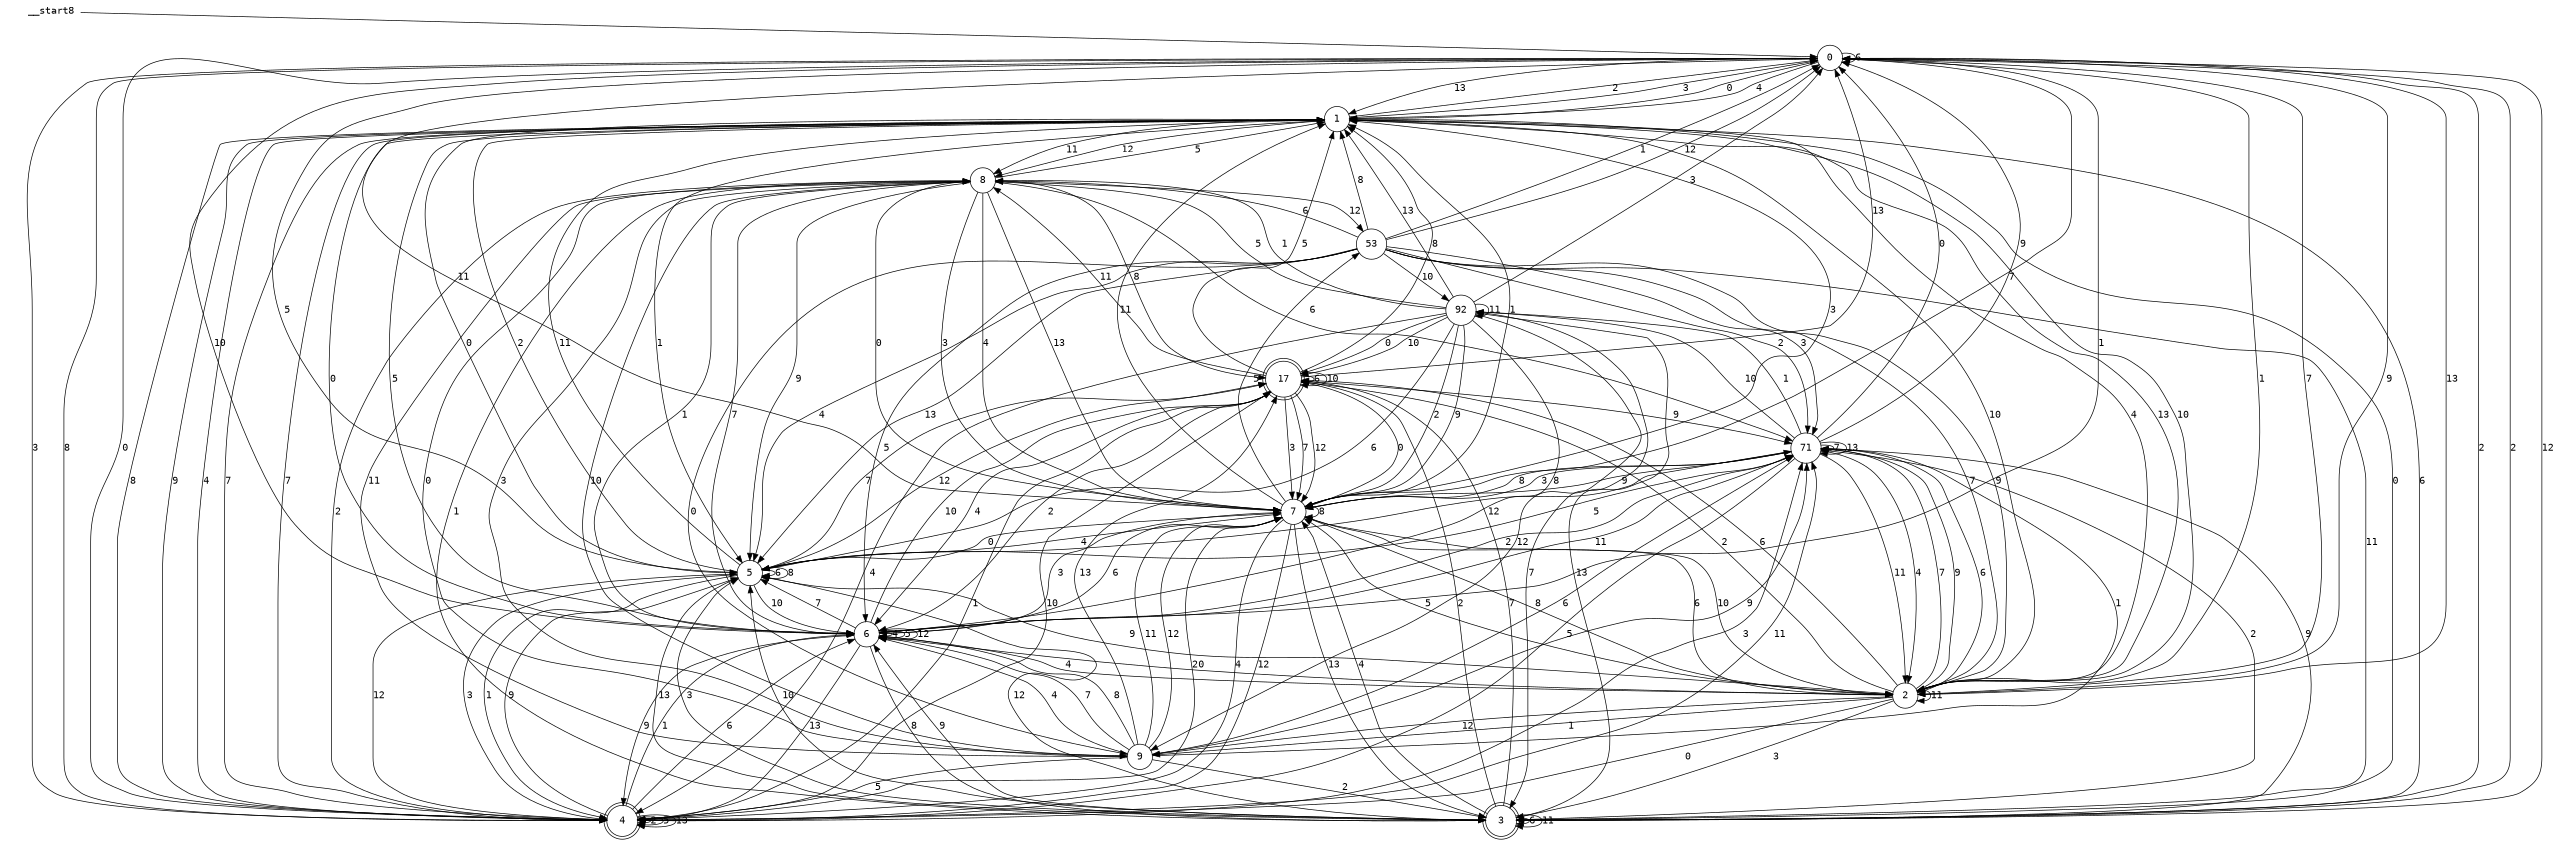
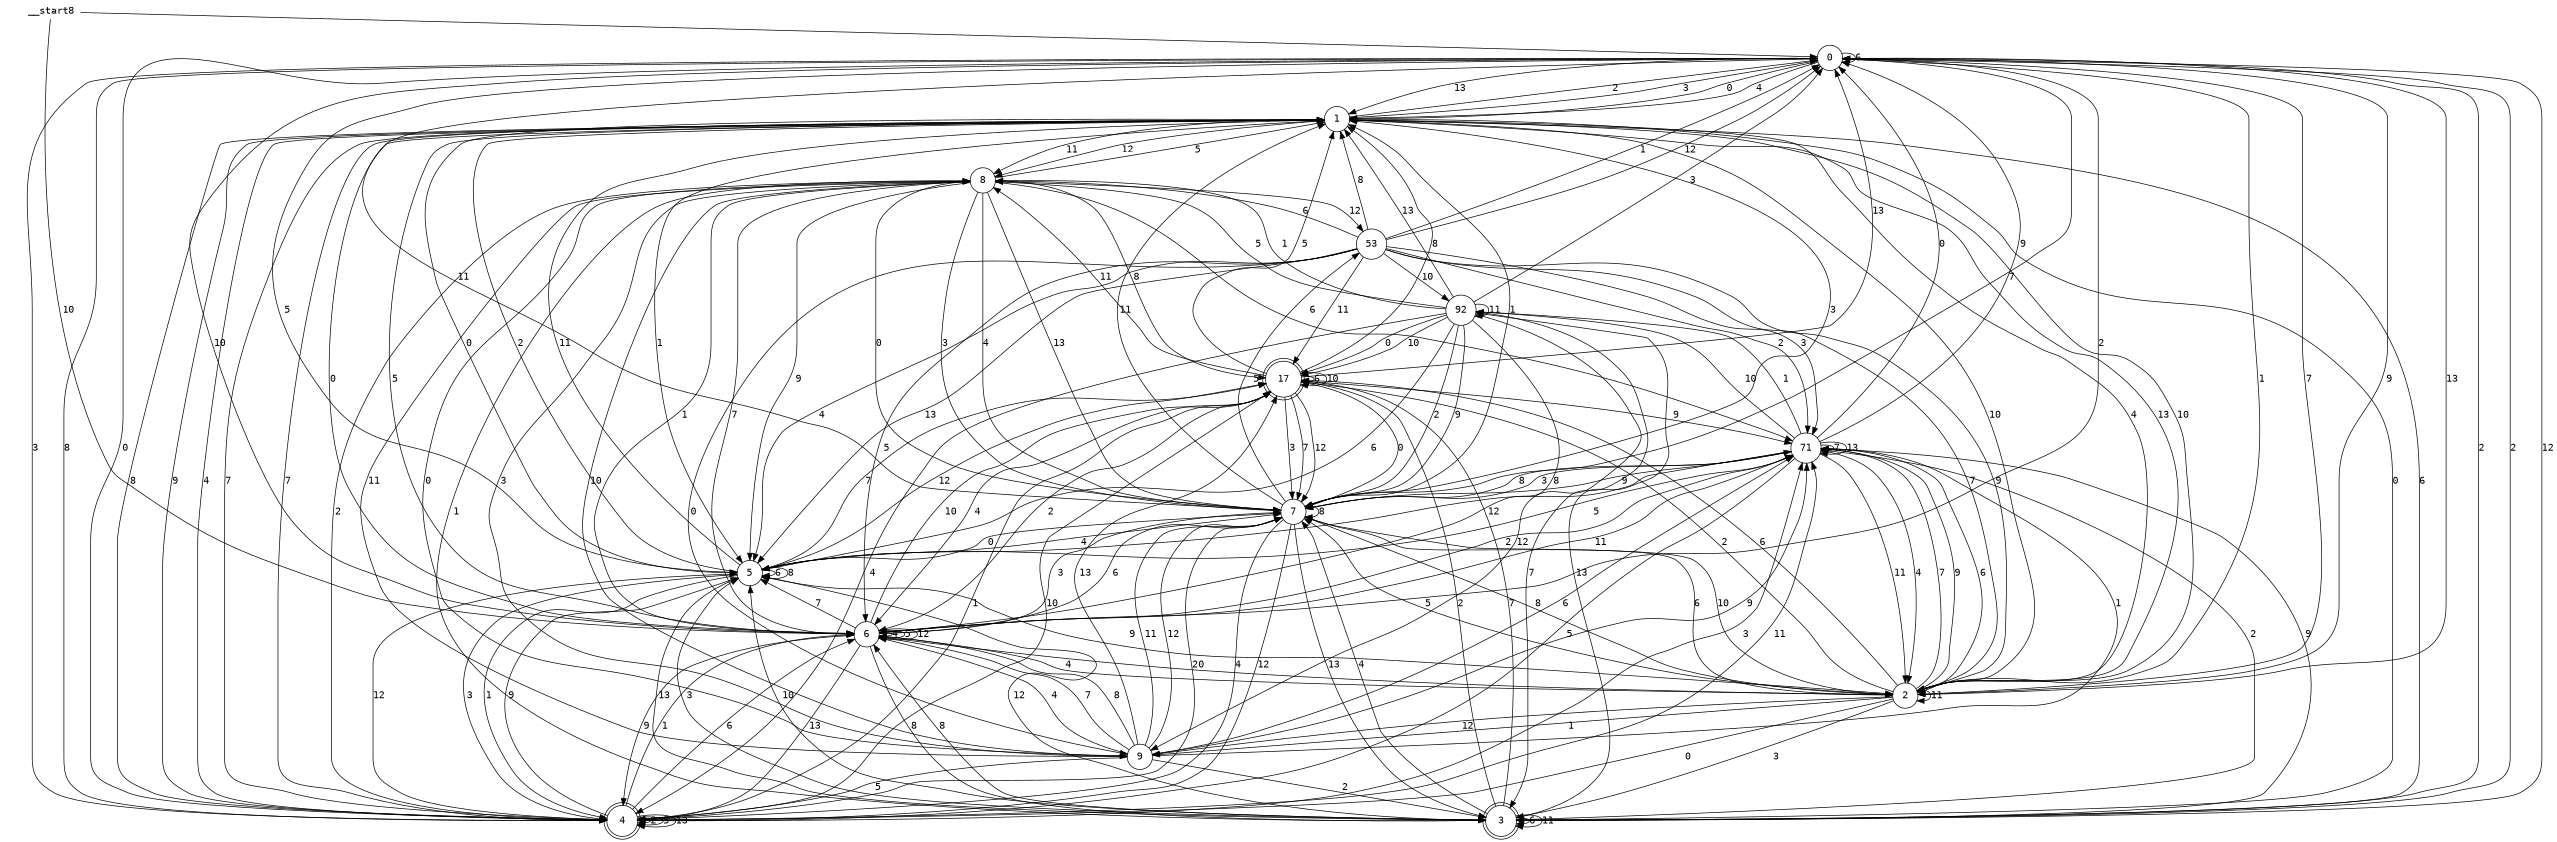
edge "6" -> "0": label "1" -> "2"
edge "53" -> "3": now "53" -> "17"
edge "5" -> "6": now "__start8" -> "6"
edge "3" -> "6": label "9" -> "8"
